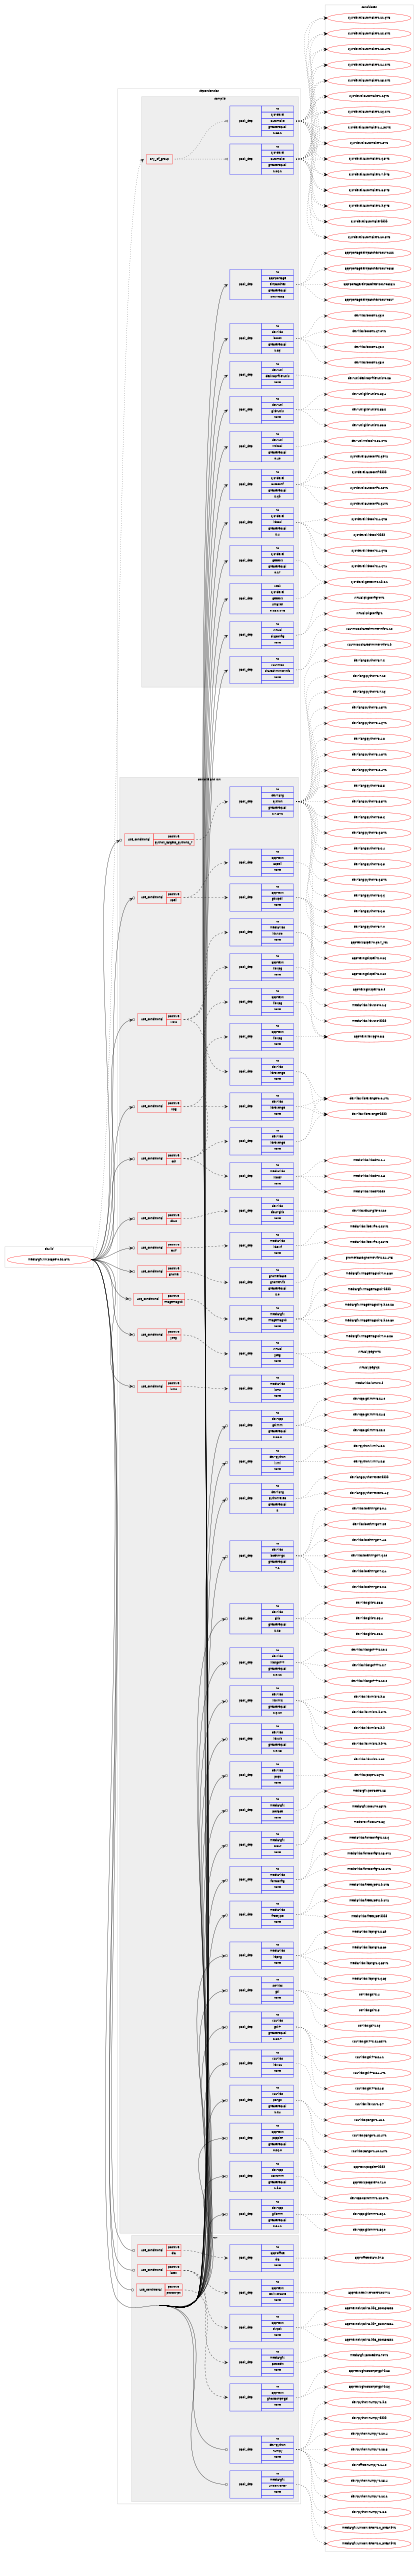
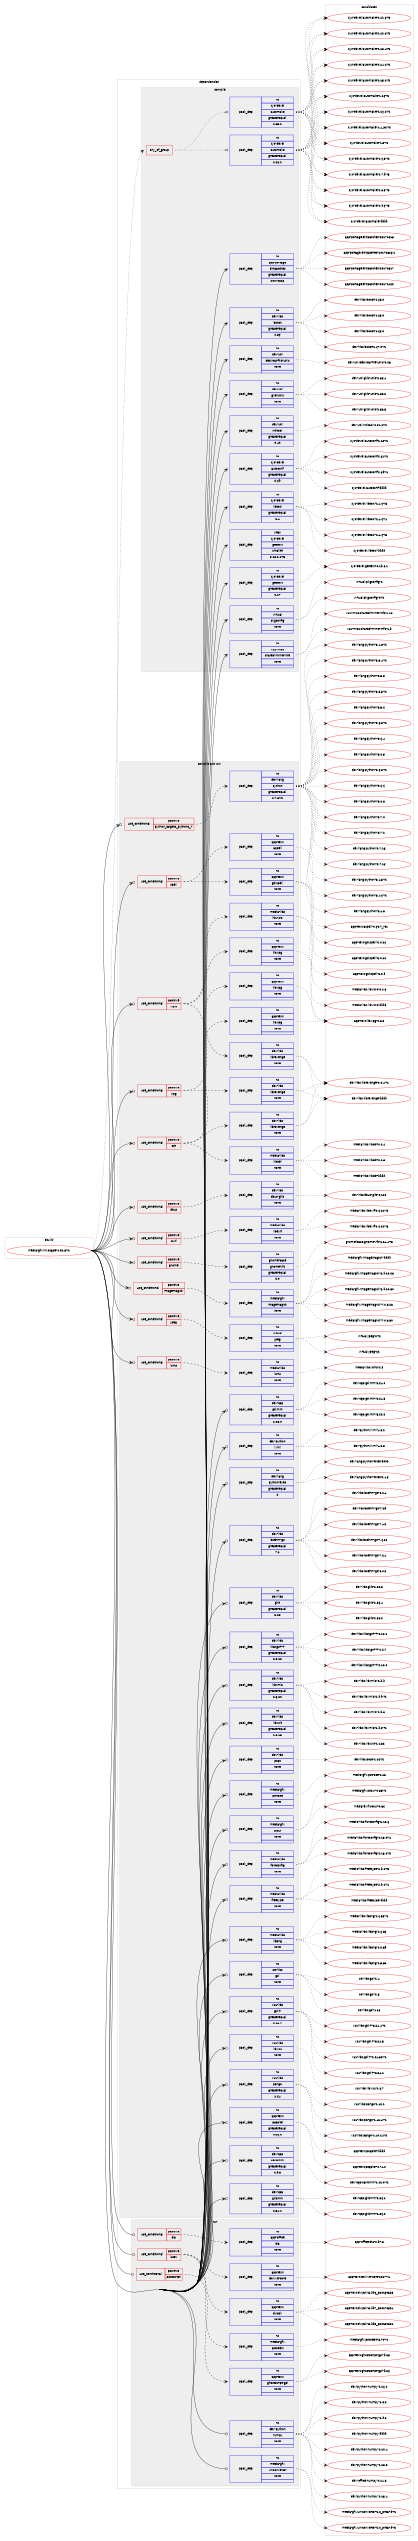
node "sys-devel/automake-1.10.3-r3": removed
